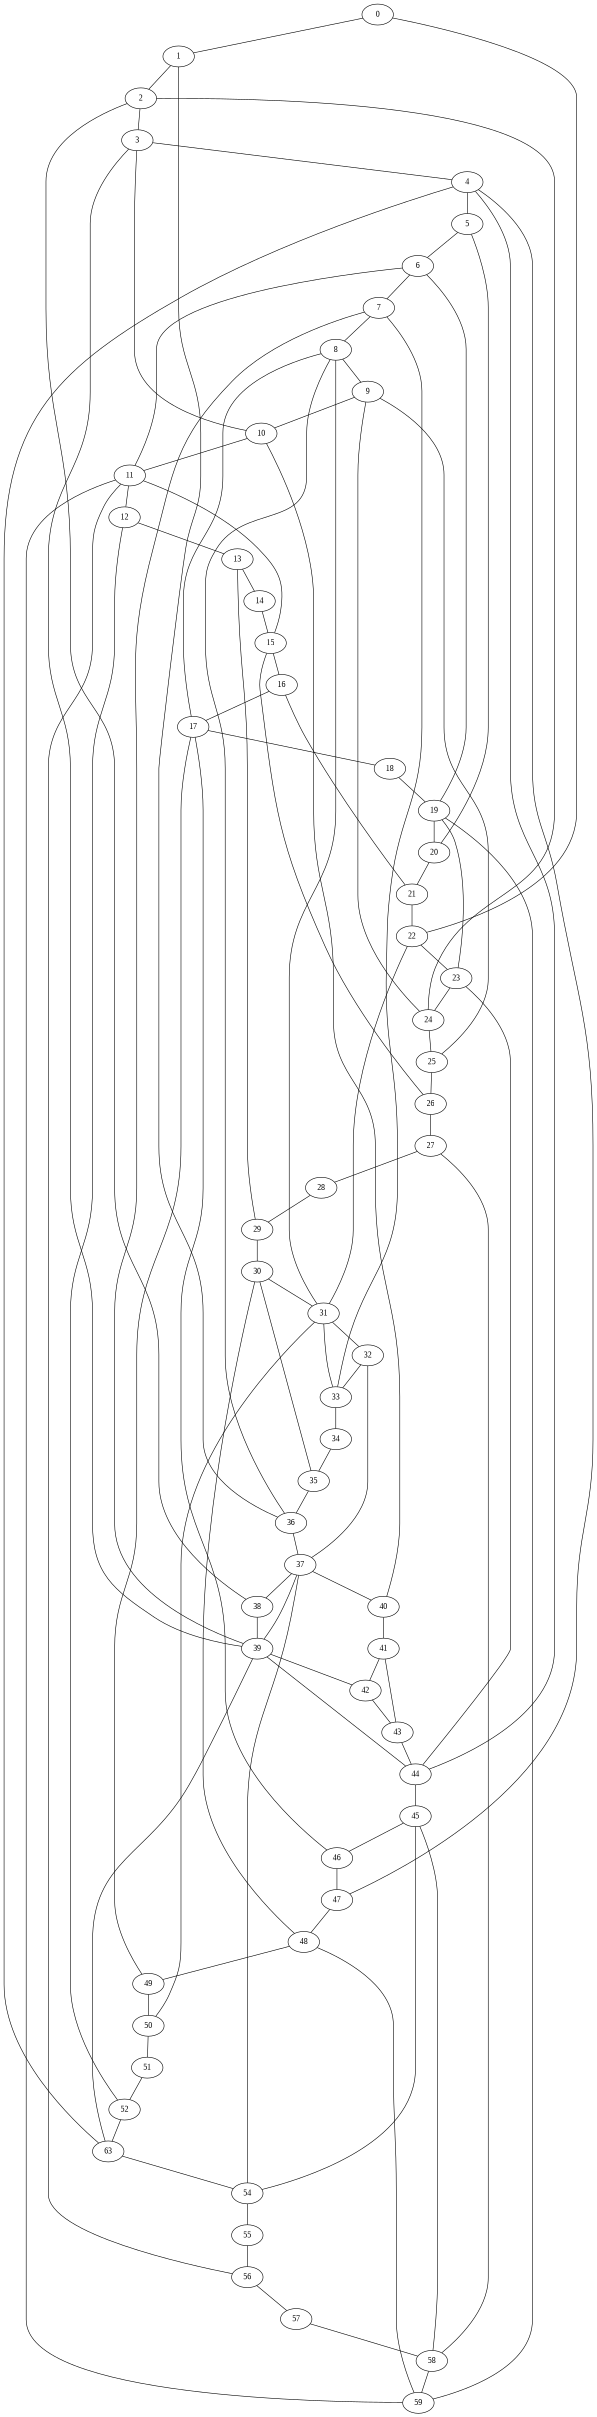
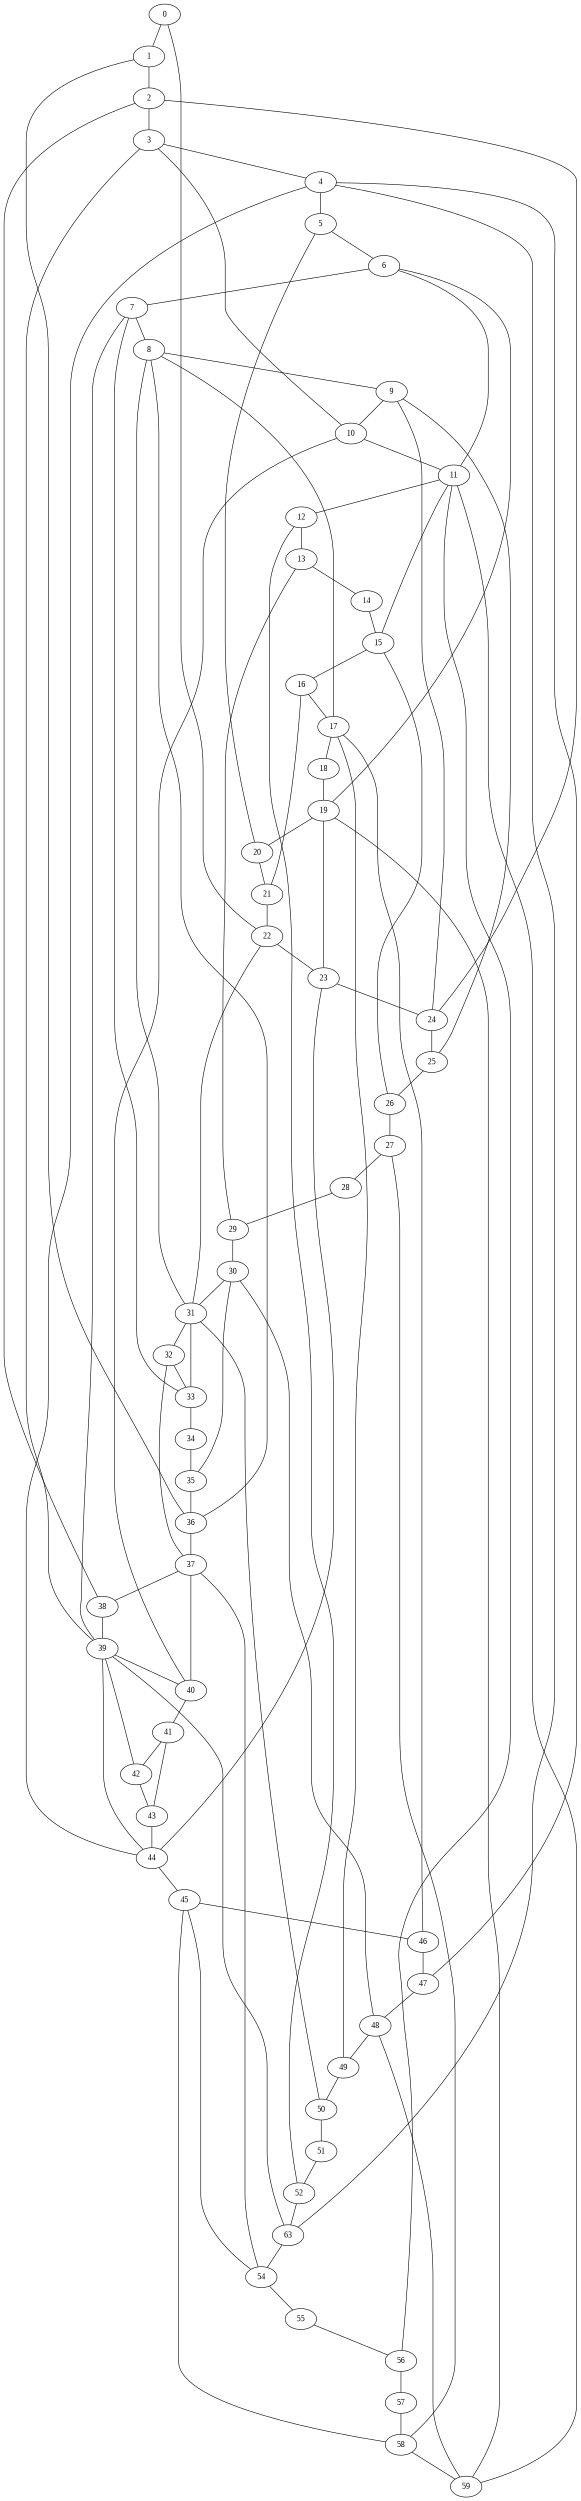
edge "37" -- "39": now "40" -- "39"
